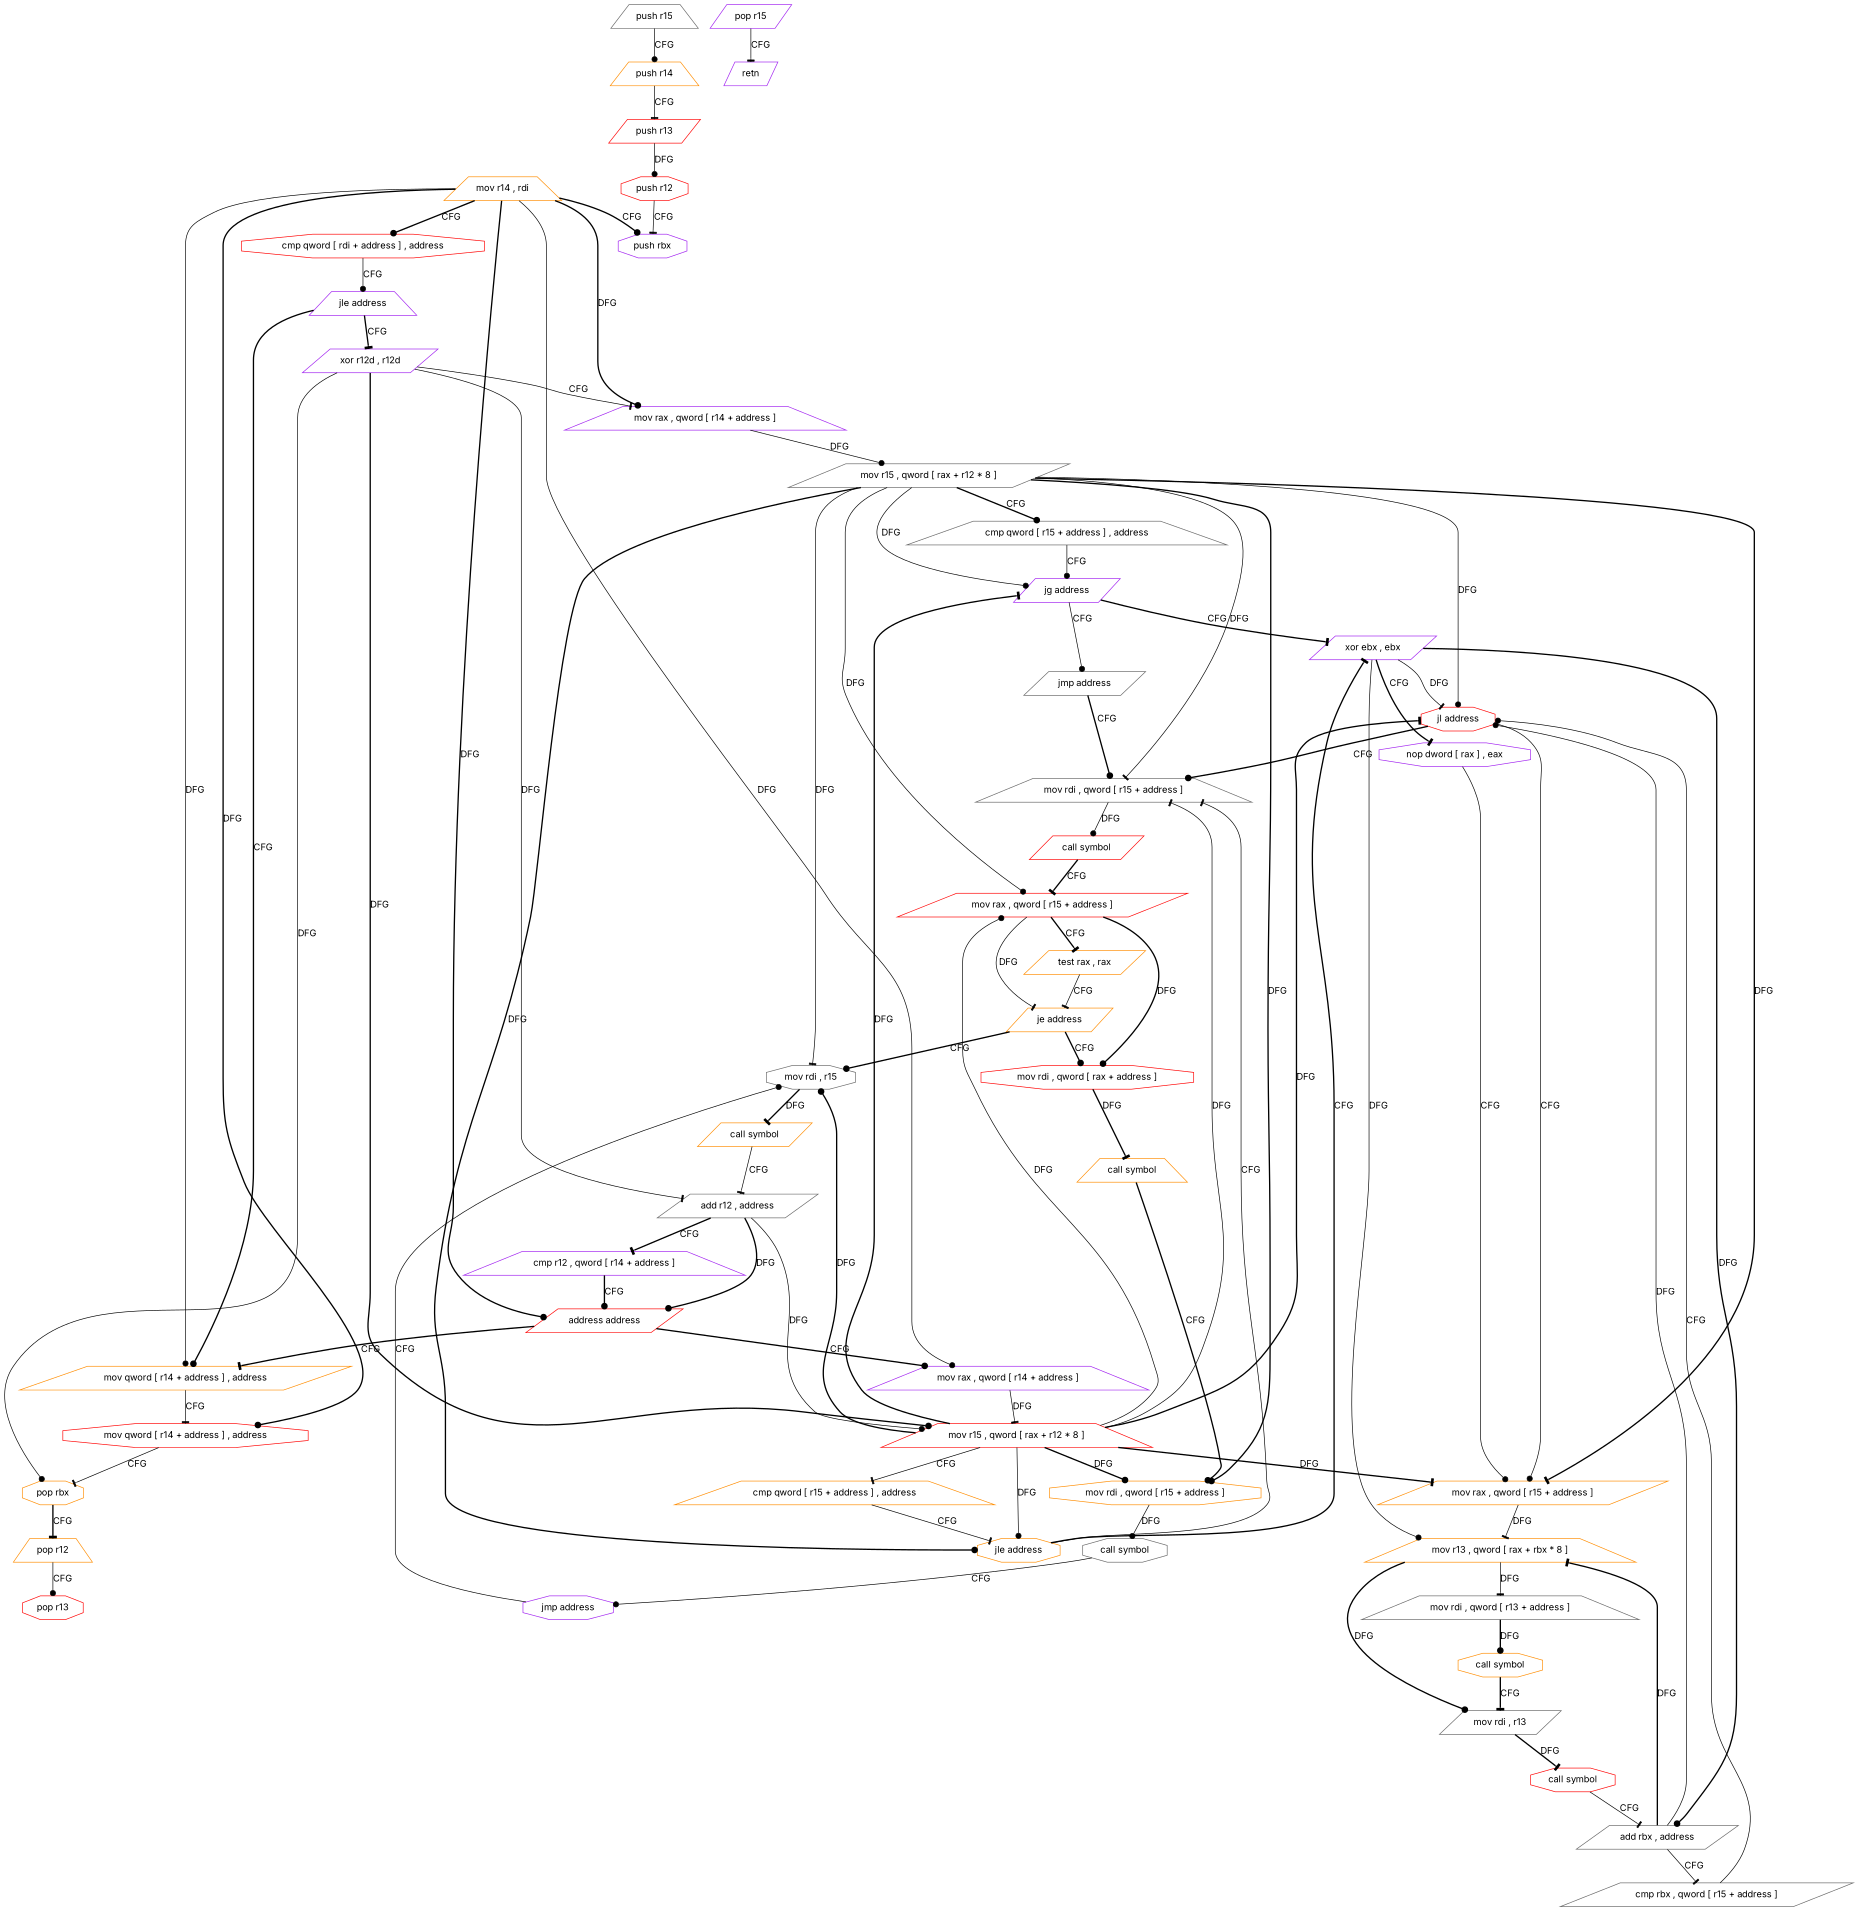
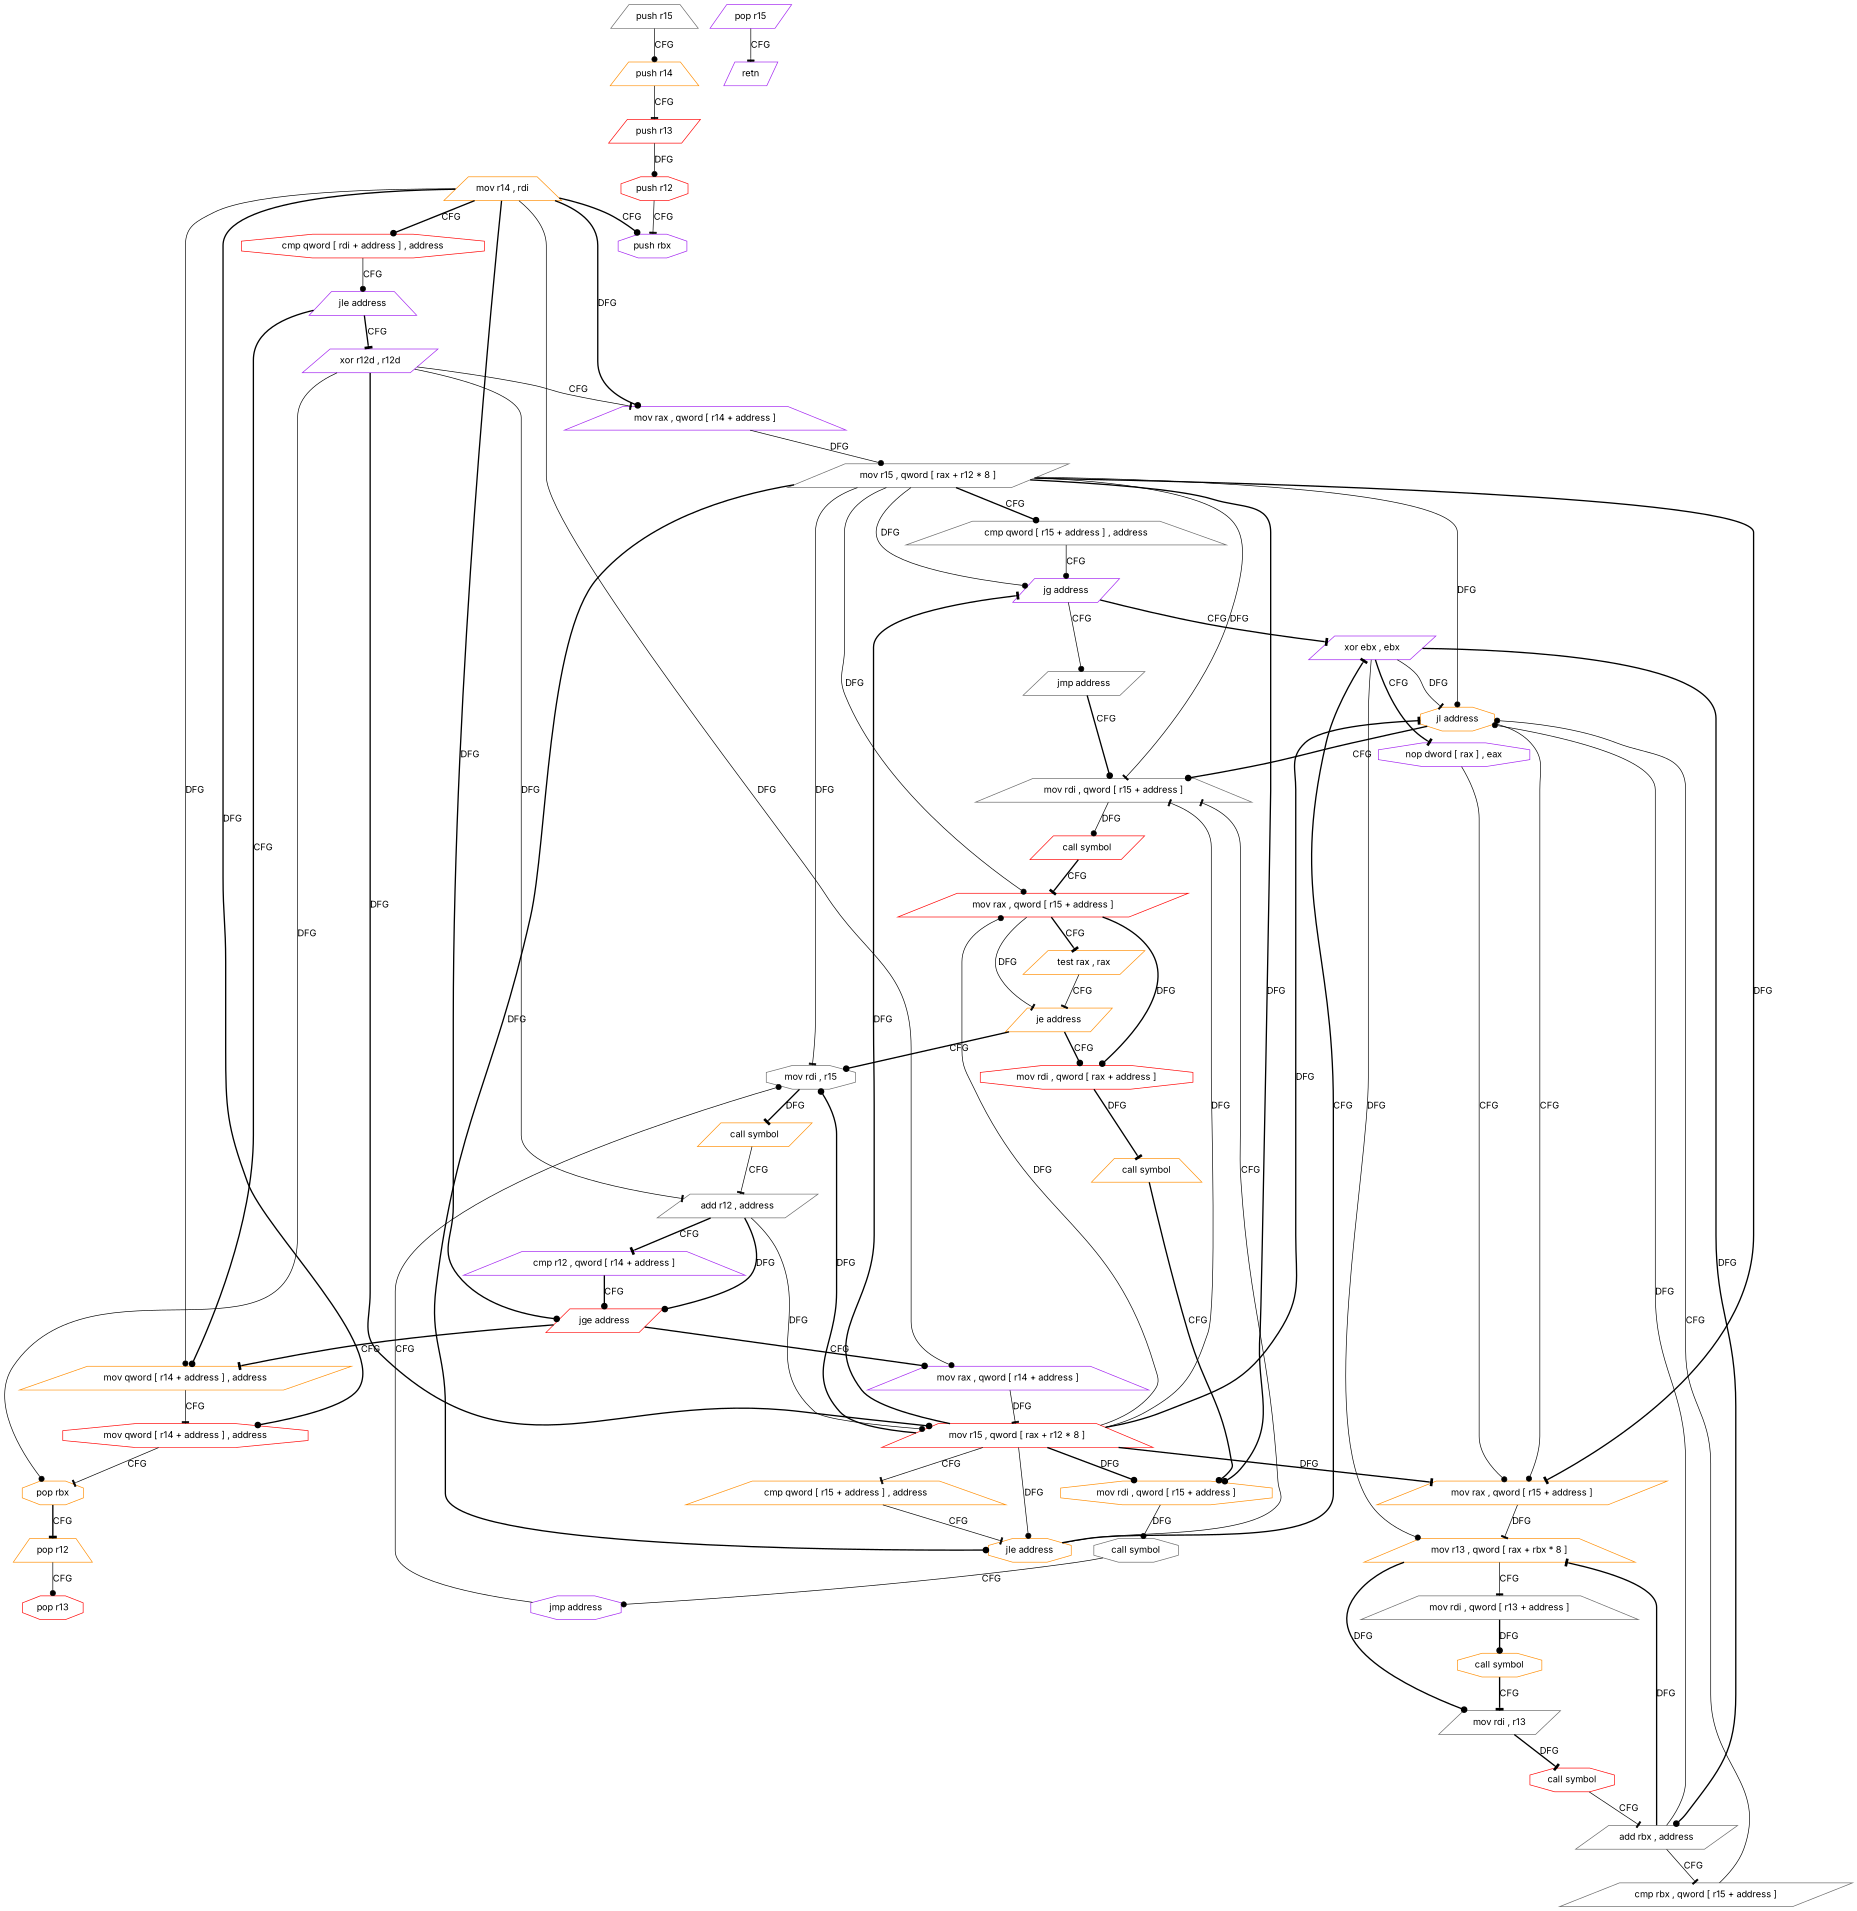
node "jl address": color red -> darkorange
node "address address": label "address address" -> "jge address"
edge "mov r13 , qword [ rax + rbx * 8 ]" -> "mov rdi , qword [ r13 + address ]": label "DFG" -> "CFG"
